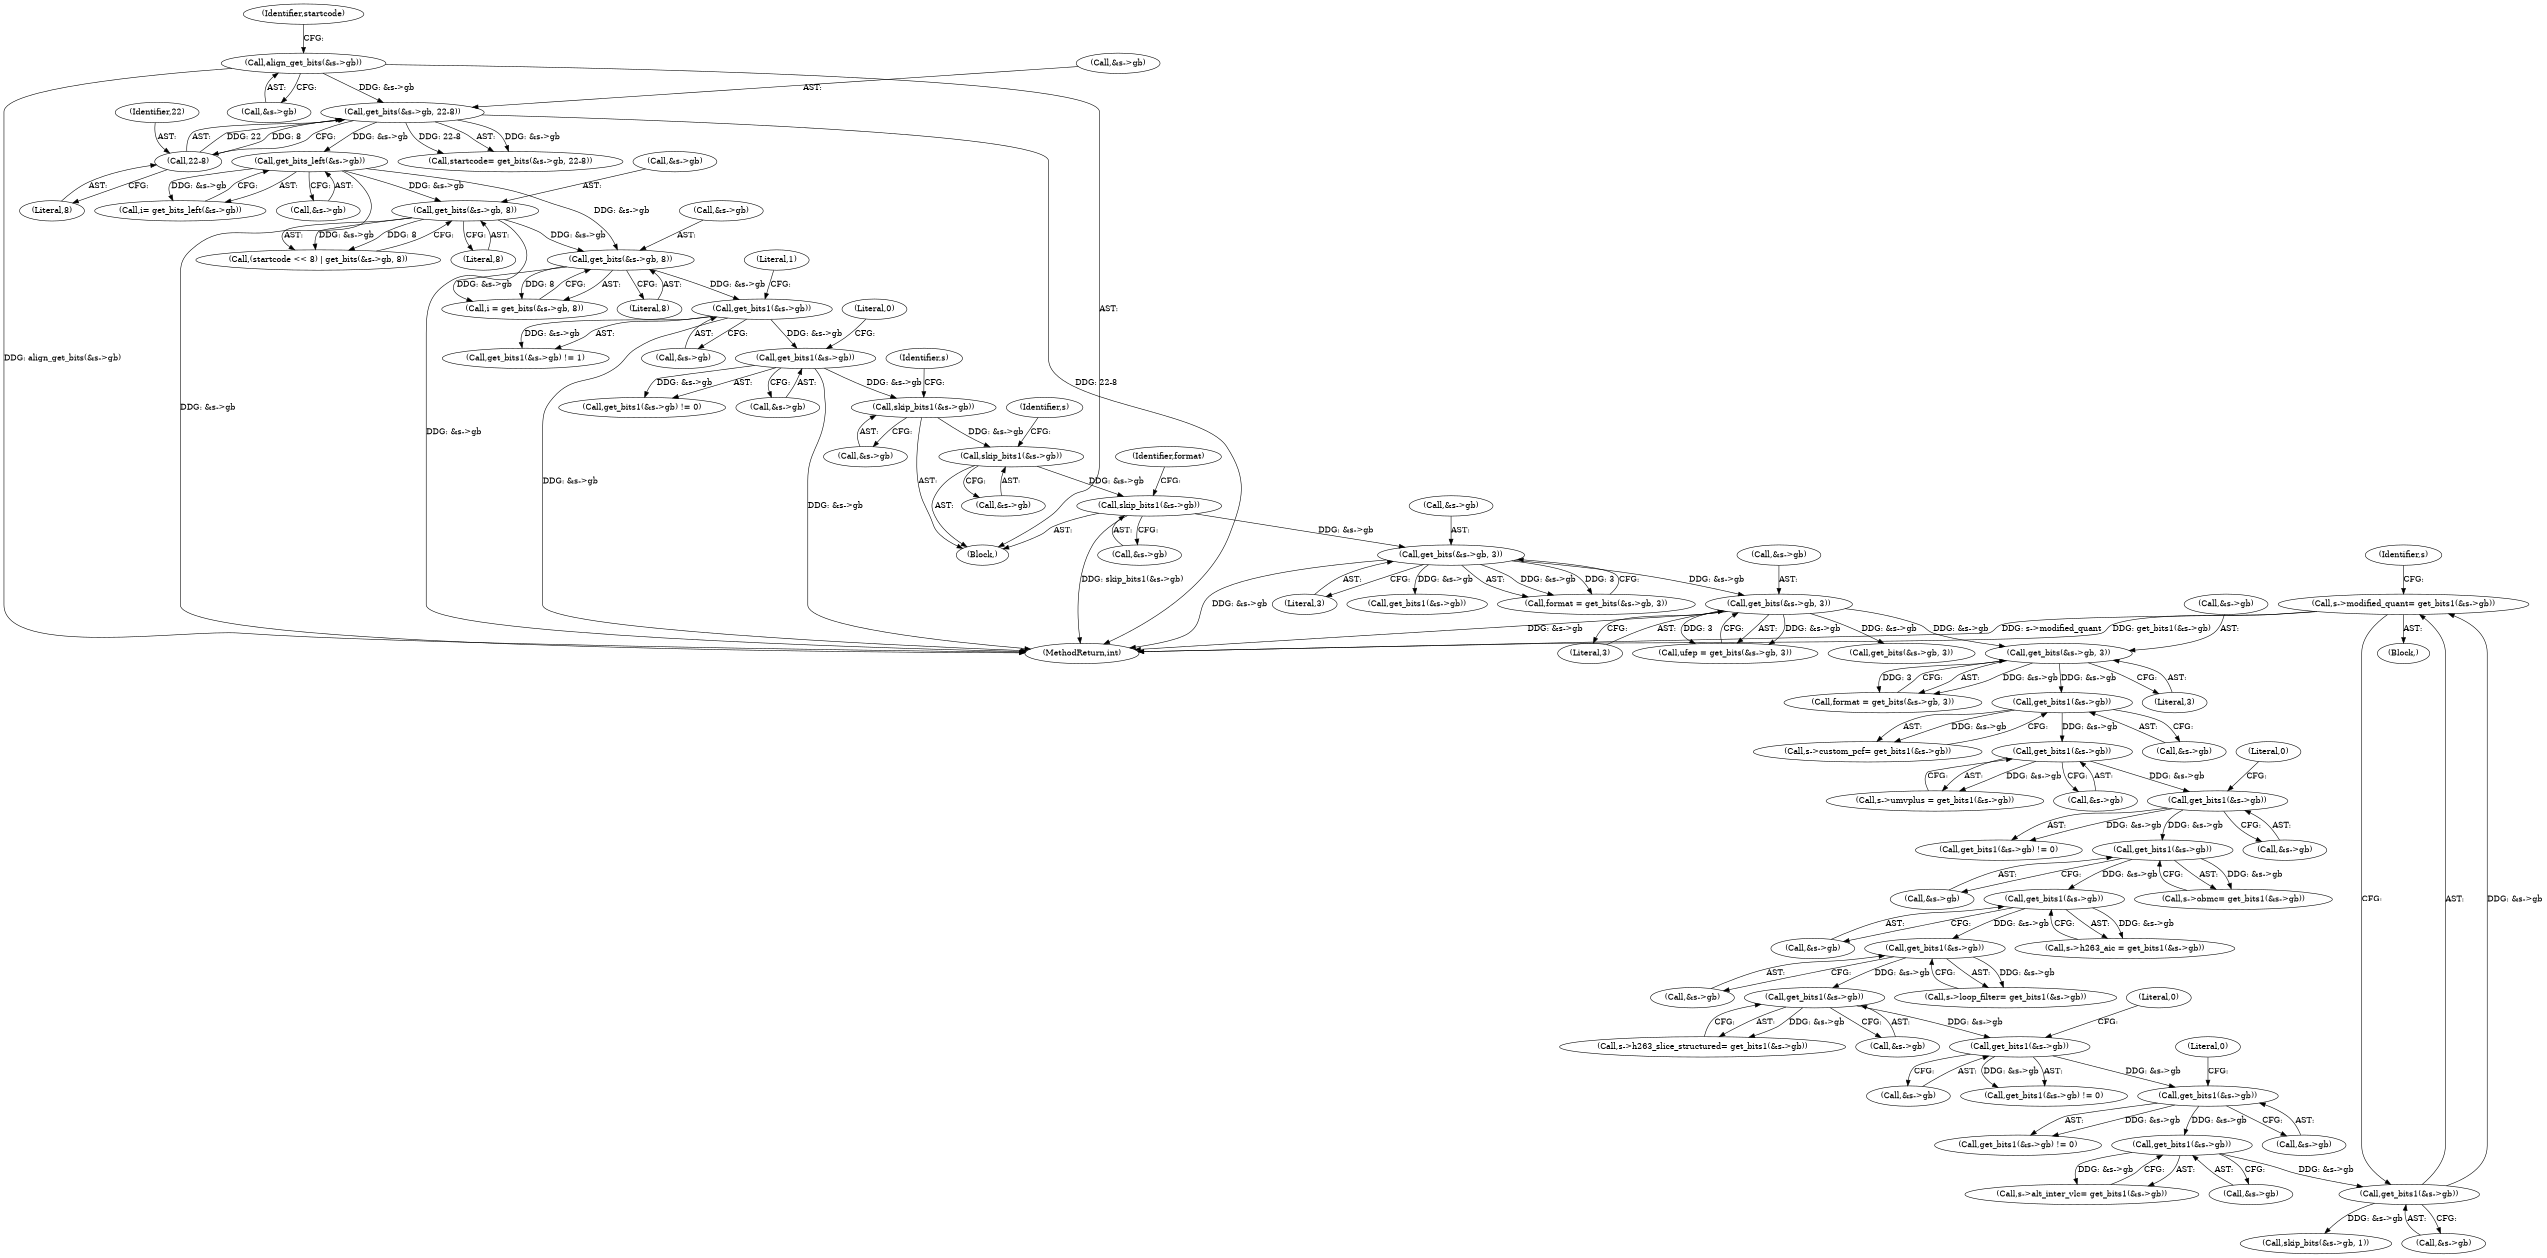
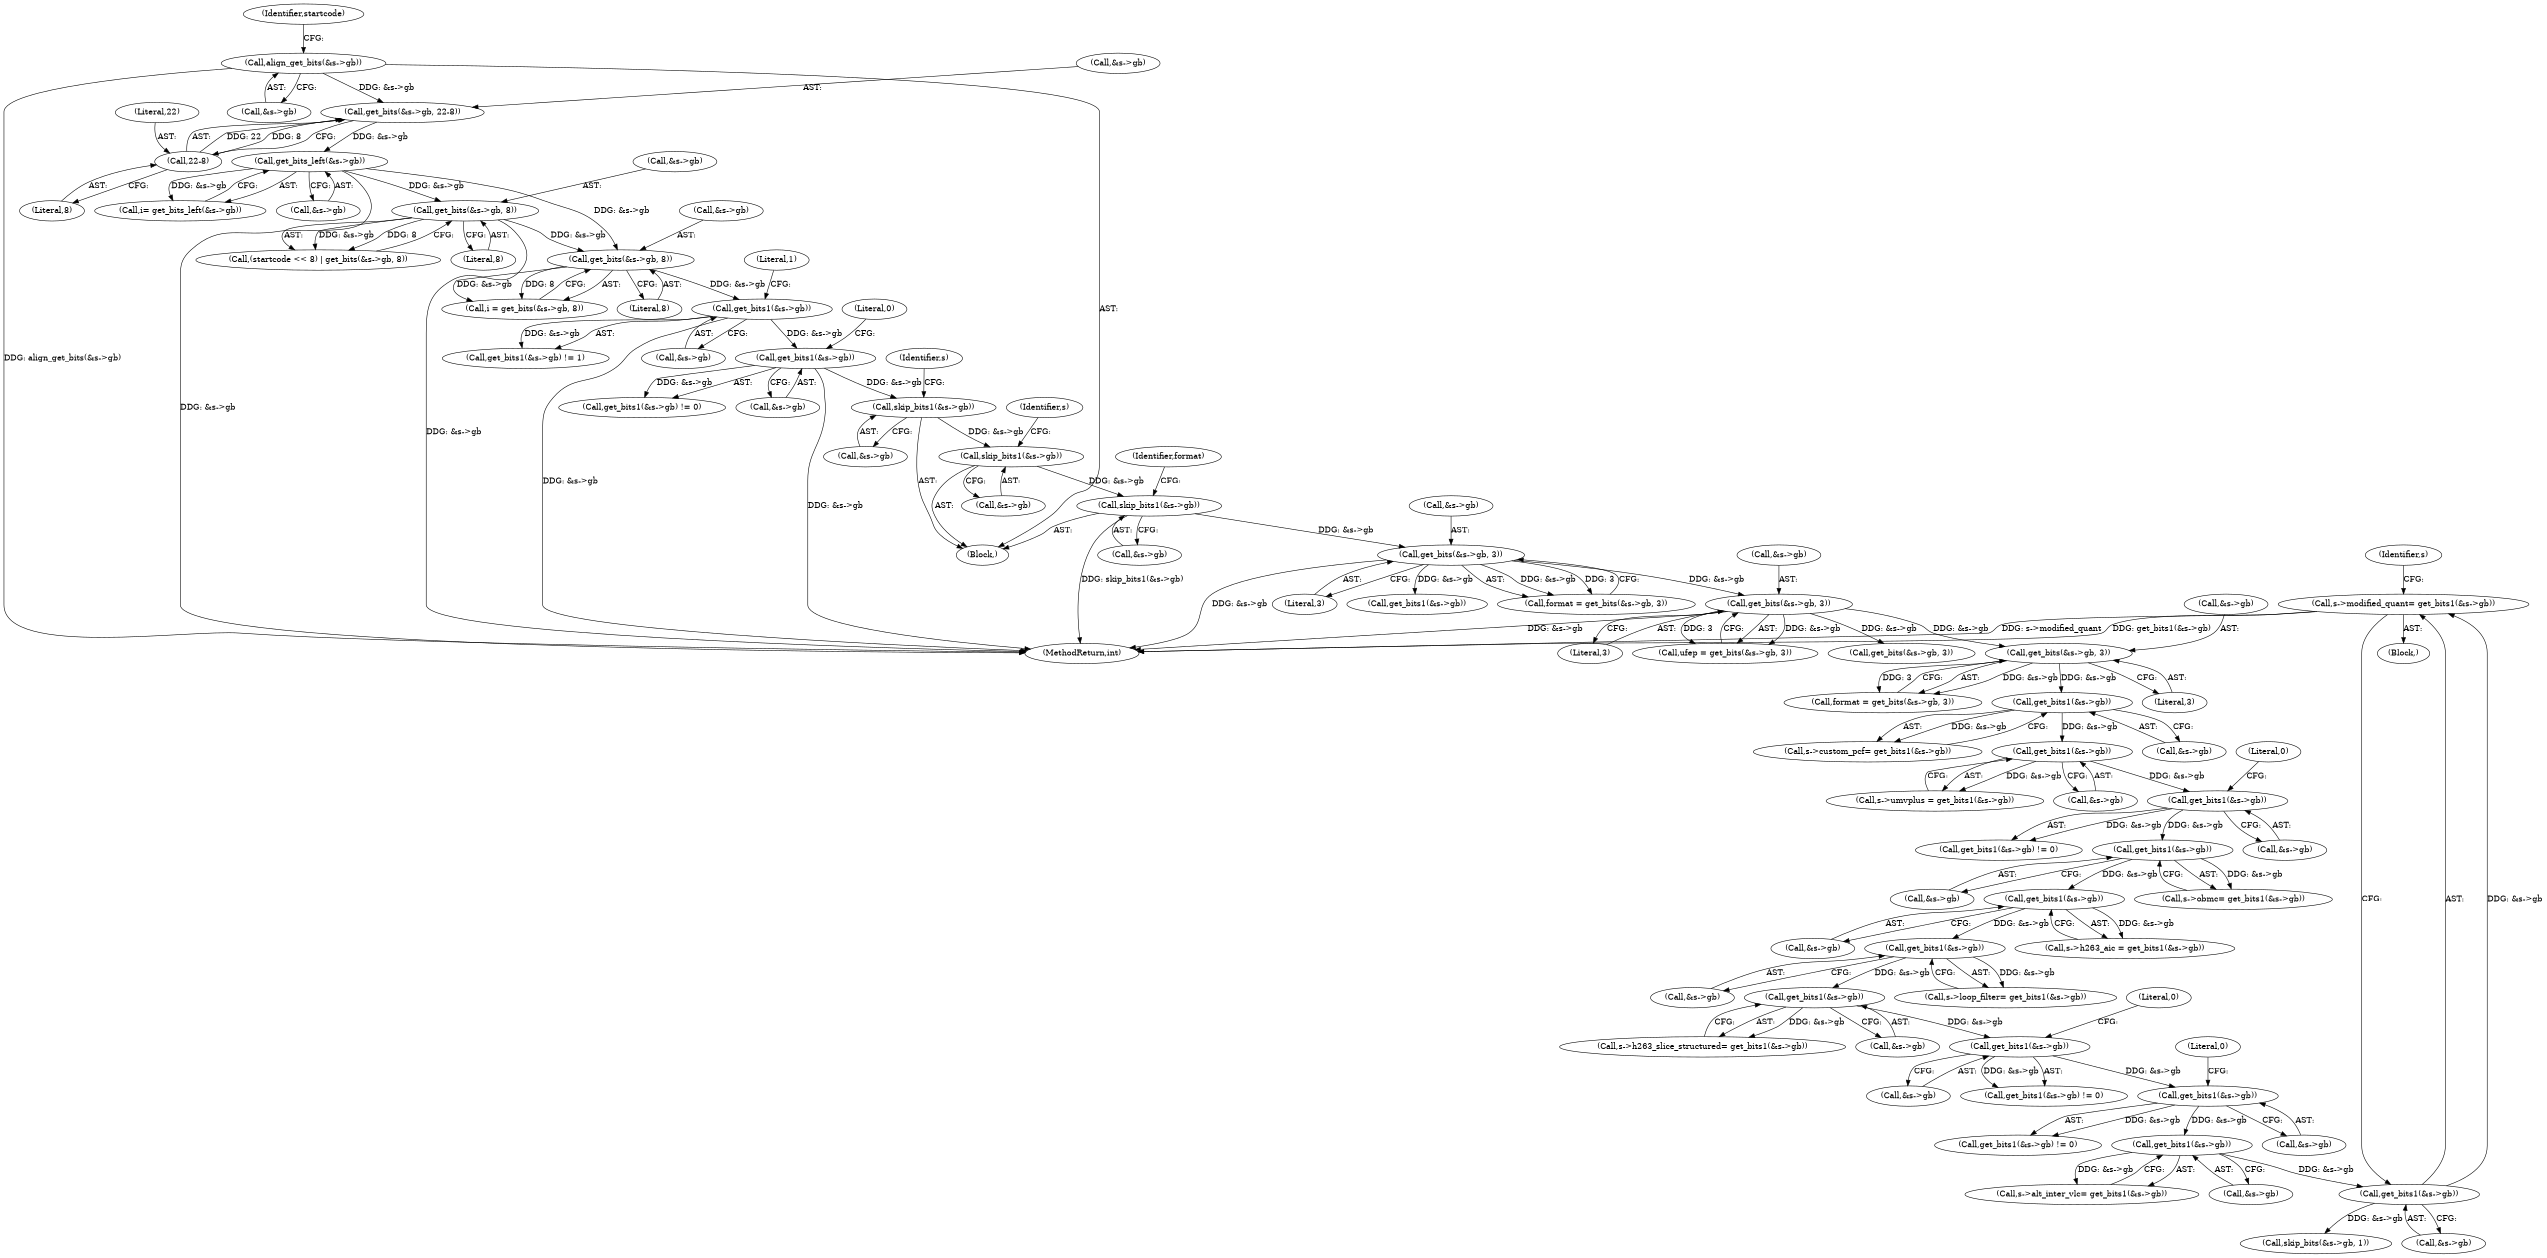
node "(Identifier,22)": label "(Identifier,22)" -> "(Literal,22)"
node "(Call,startcode= get_bits(&s->gb, 22-8))": removed
edge "(Call,get_bits(&s->gb, 22-8))" -> "(MethodReturn,int)": removed, label "DDG: 22-8"
